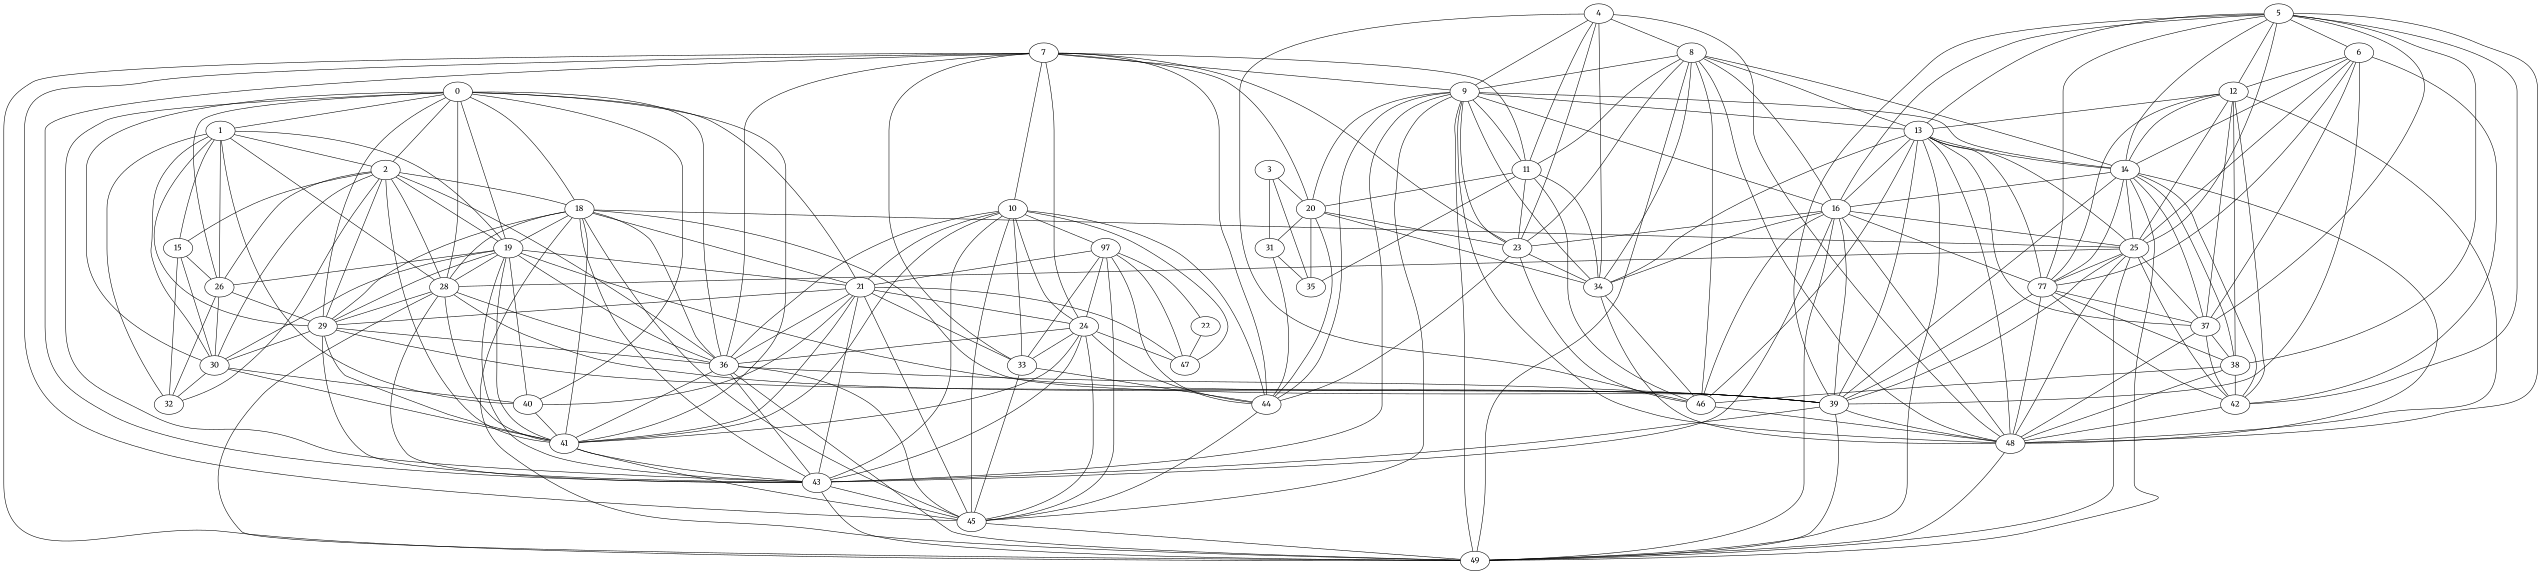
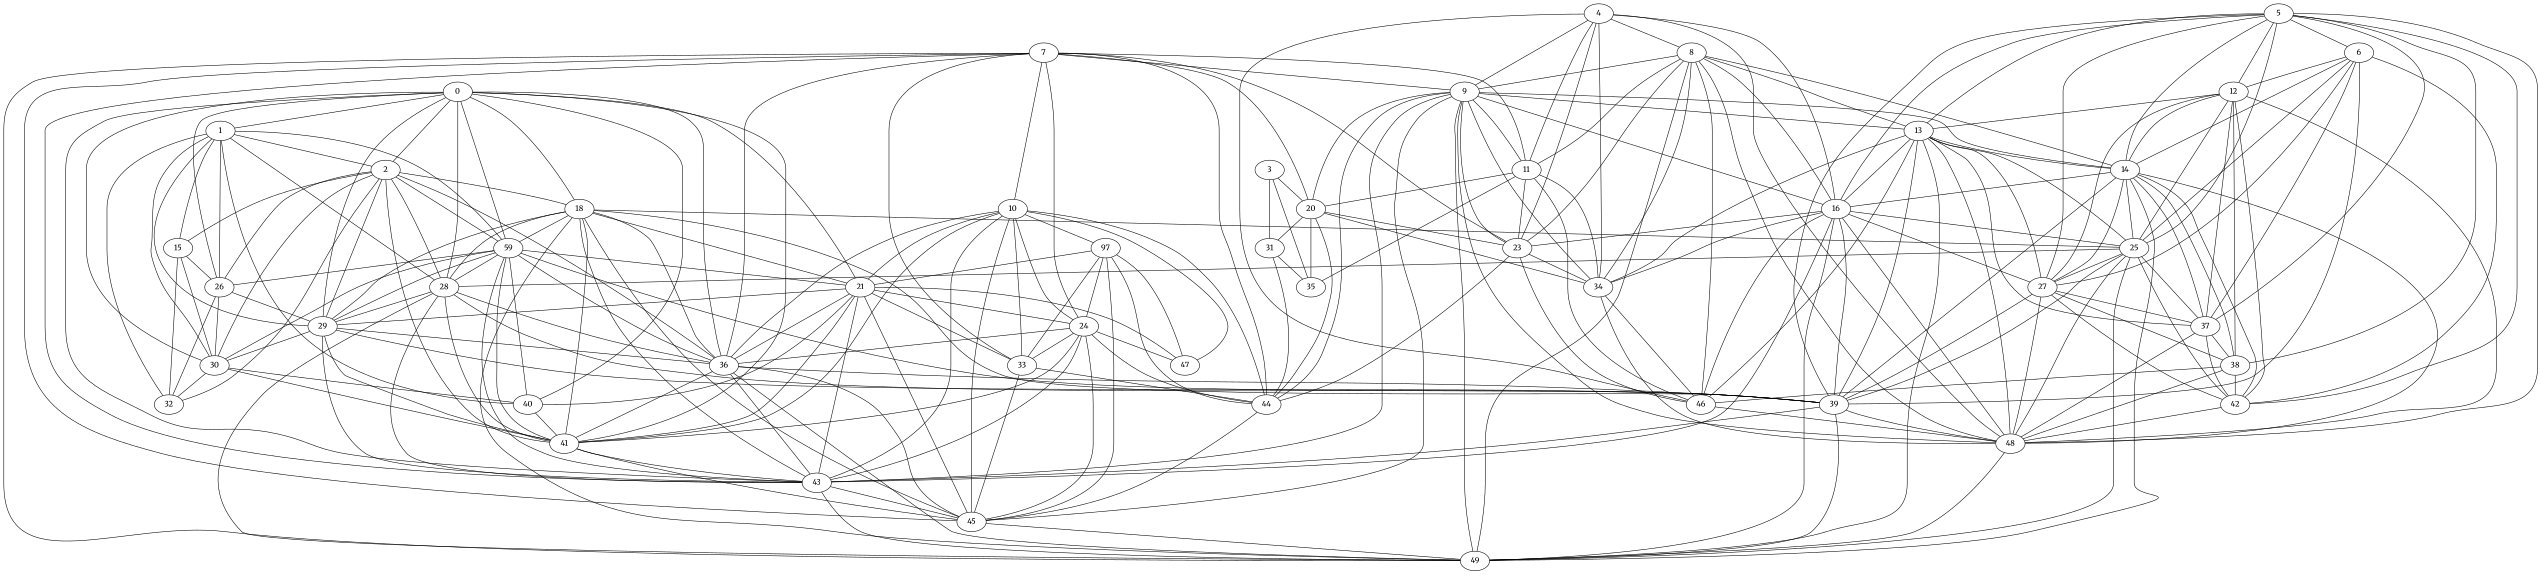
edge "4" -- "16": added
node "19": label "19" -> "59"
node "77": label "77" -> "27"
node "22": removed
